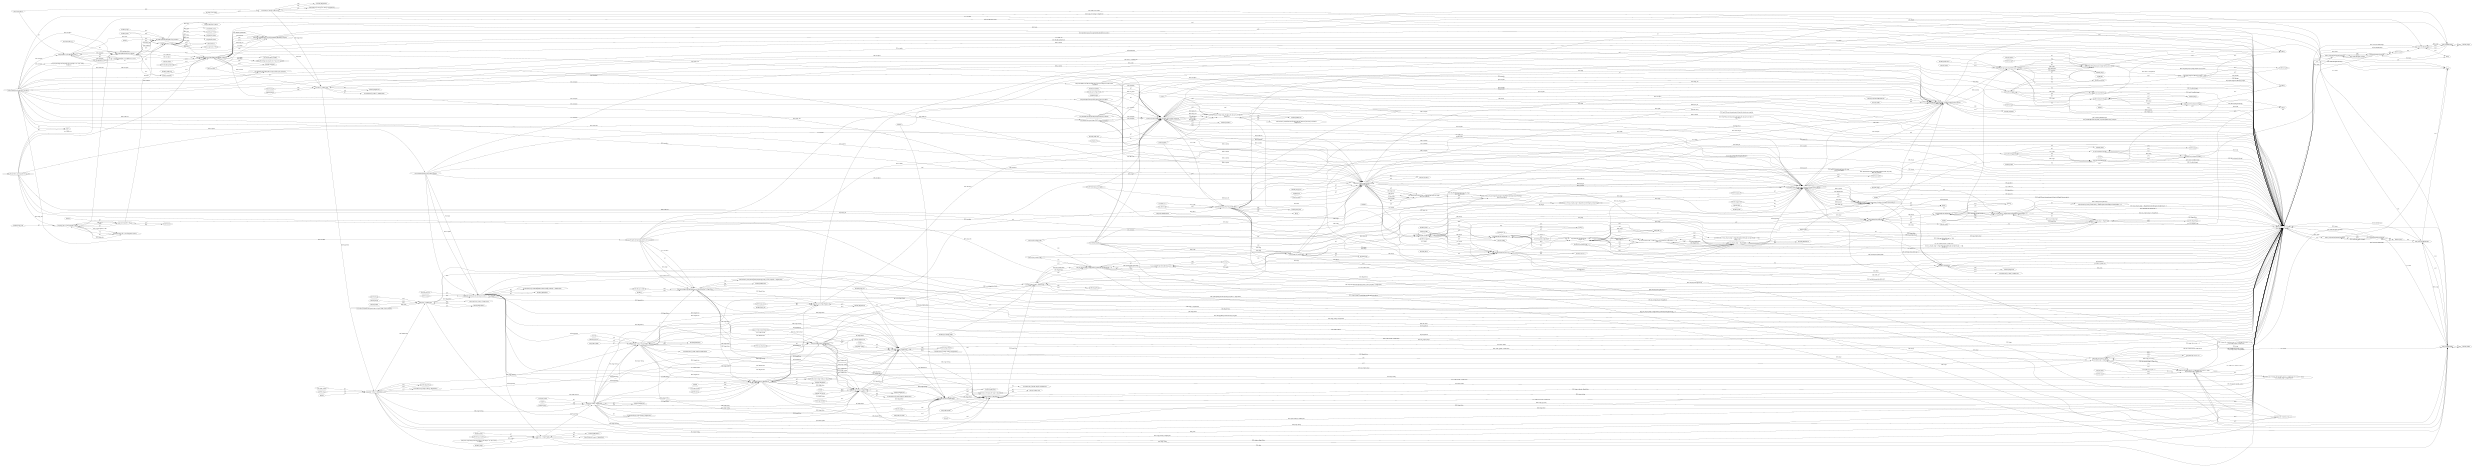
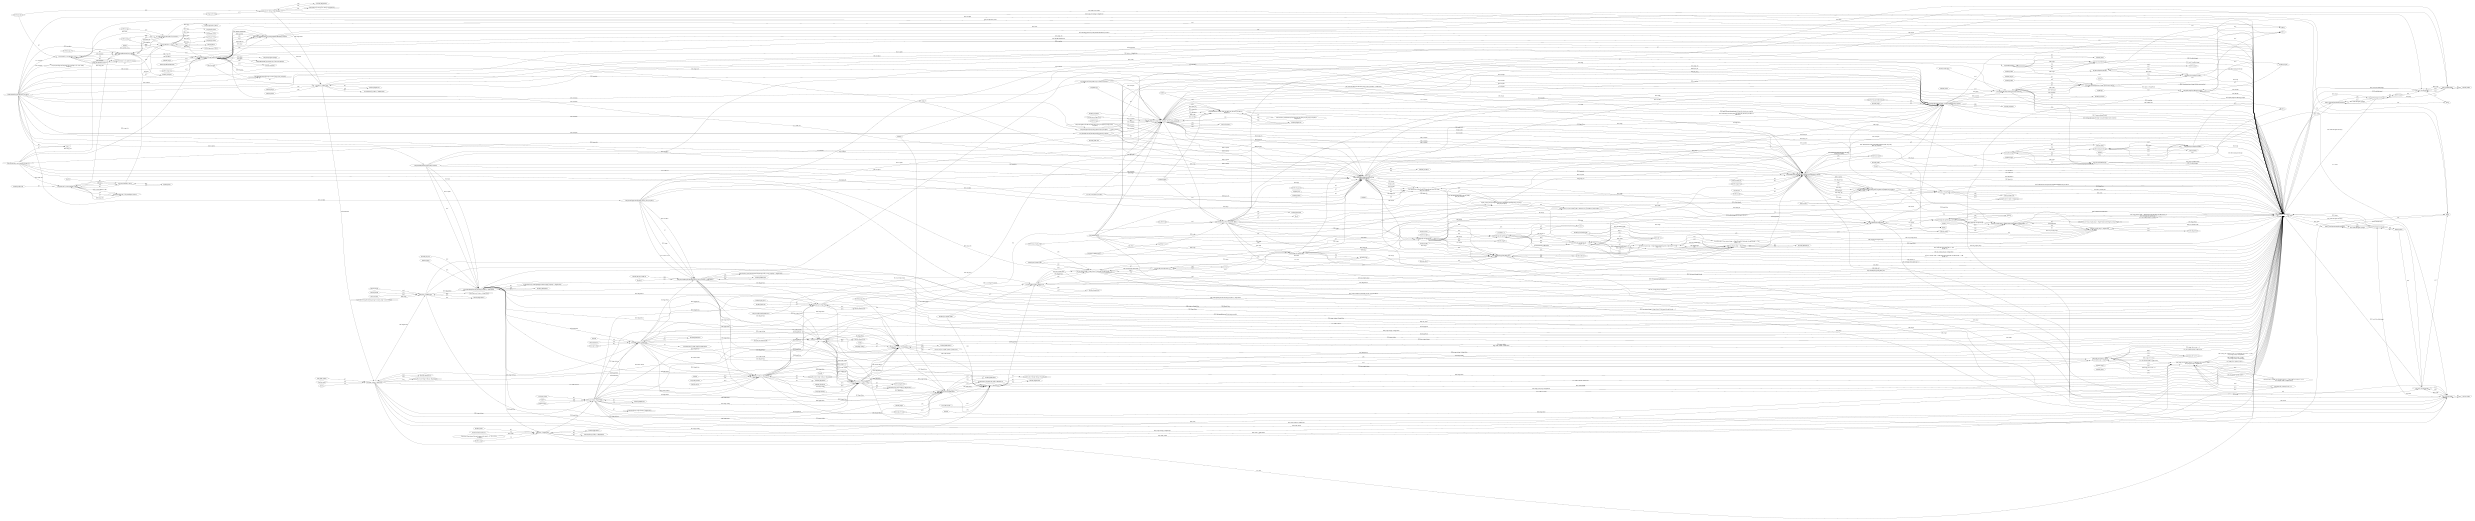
edge "(Call,offset=TellBlob(image))" -> "(Call,SeekBlob(image,offset+length,SEEK_SET))": now "(Call,offset=TellBlob(image))" -> "(Call,length == 0)"
